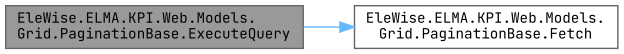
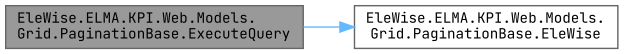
node "EleWise.ELMA.KPI.Web.Models. Grid.PaginationBase.Fetch": label "EleWise.ELMA.KPI.Web.Models. Grid.PaginationBase.Fetch" -> "EleWise.ELMA.KPI.Web.Models. Grid.PaginationBase.EleWise"
